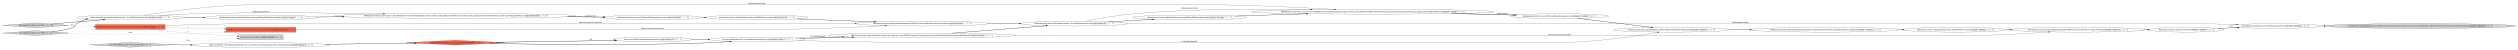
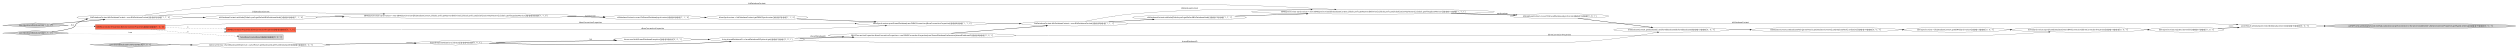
edge "openSharedDatabaseFromParserResult['0', '0', '1']" -> "ParserResult parserResult@@@2@@@['0', '0', '1']": removed, label "true"
node "sharedDatabaseIDOptional.isEmpty()@@@4@@@['0', '0', '1']": fillcolor tomato -> white
